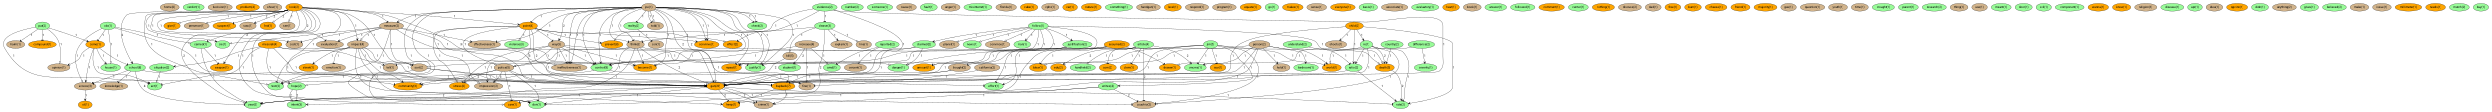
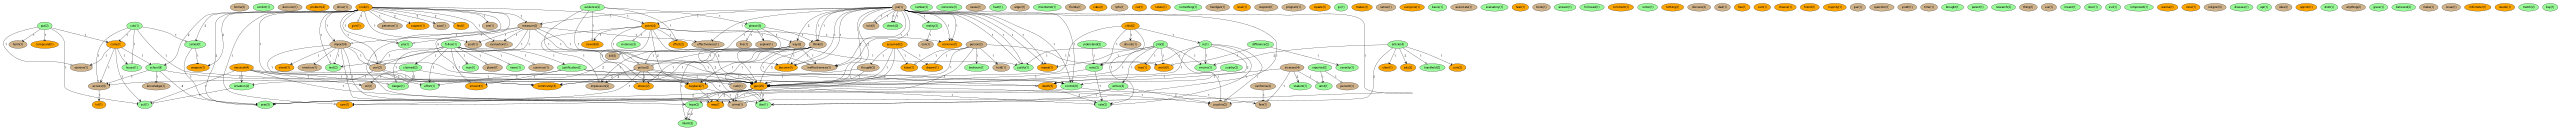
edge "look(2)" -> "see(1)": arrowhead onormal -> tee
edge "control(8)" -> "hope(2)": arrowhead onormal -> tee
edge "sort(2)" -> "test(2)": now "sort(2)" -> "situation(2)"
node "curb(1)": added
